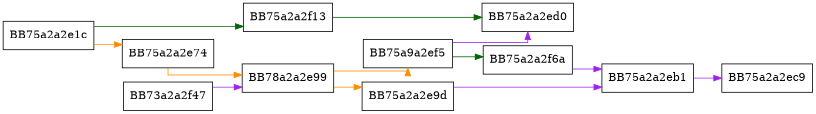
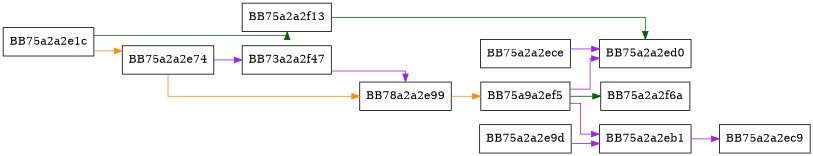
node "BB75a2a2ece": added
edge "BB75a2a2e74" -> "BB73a2a2f47": added
edge "BB75a2a2f6a" -> "BB75a2a2eb1": now "BB75a9a2ef5" -> "BB75a2a2eb1"
edge "BB78a2a2e99" -> "BB75a2a2e9d": removed
